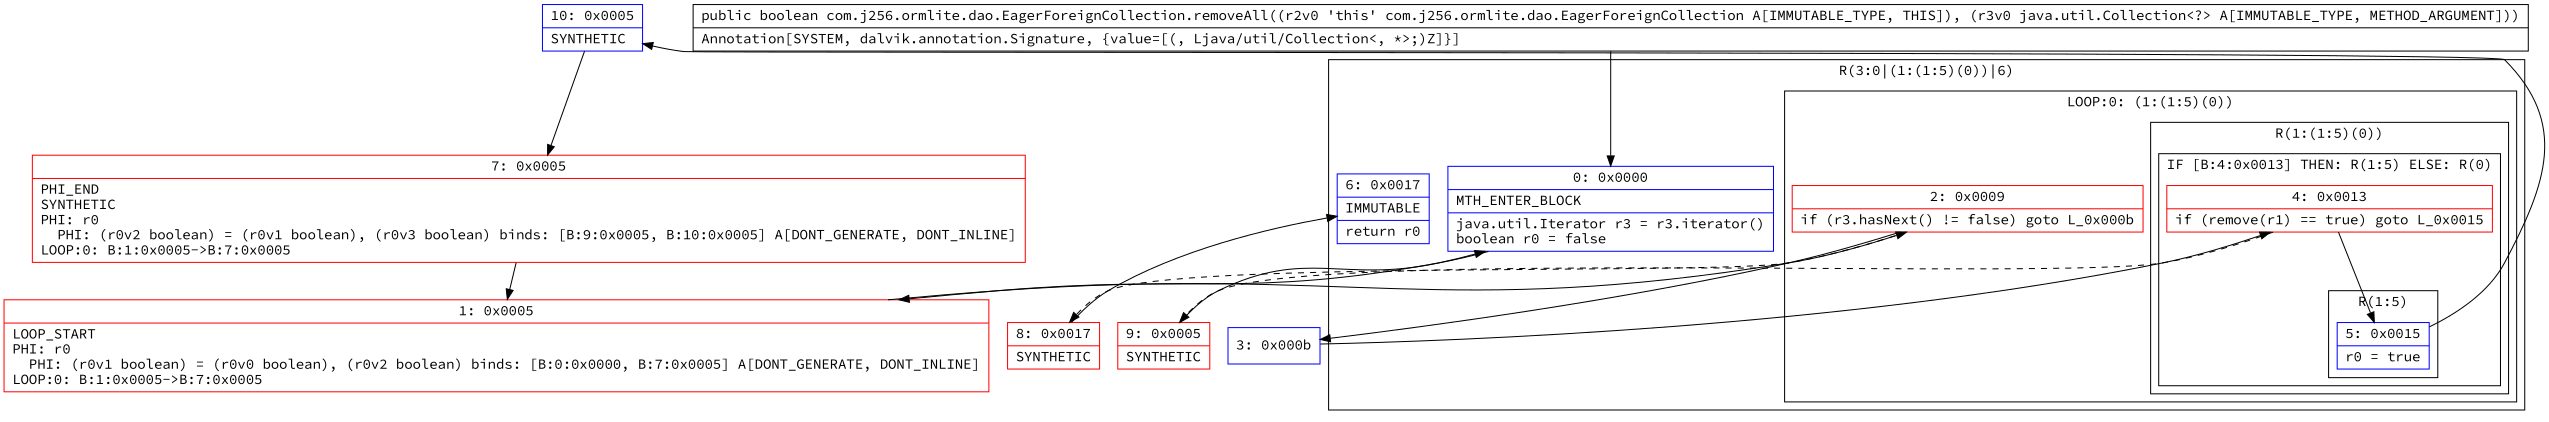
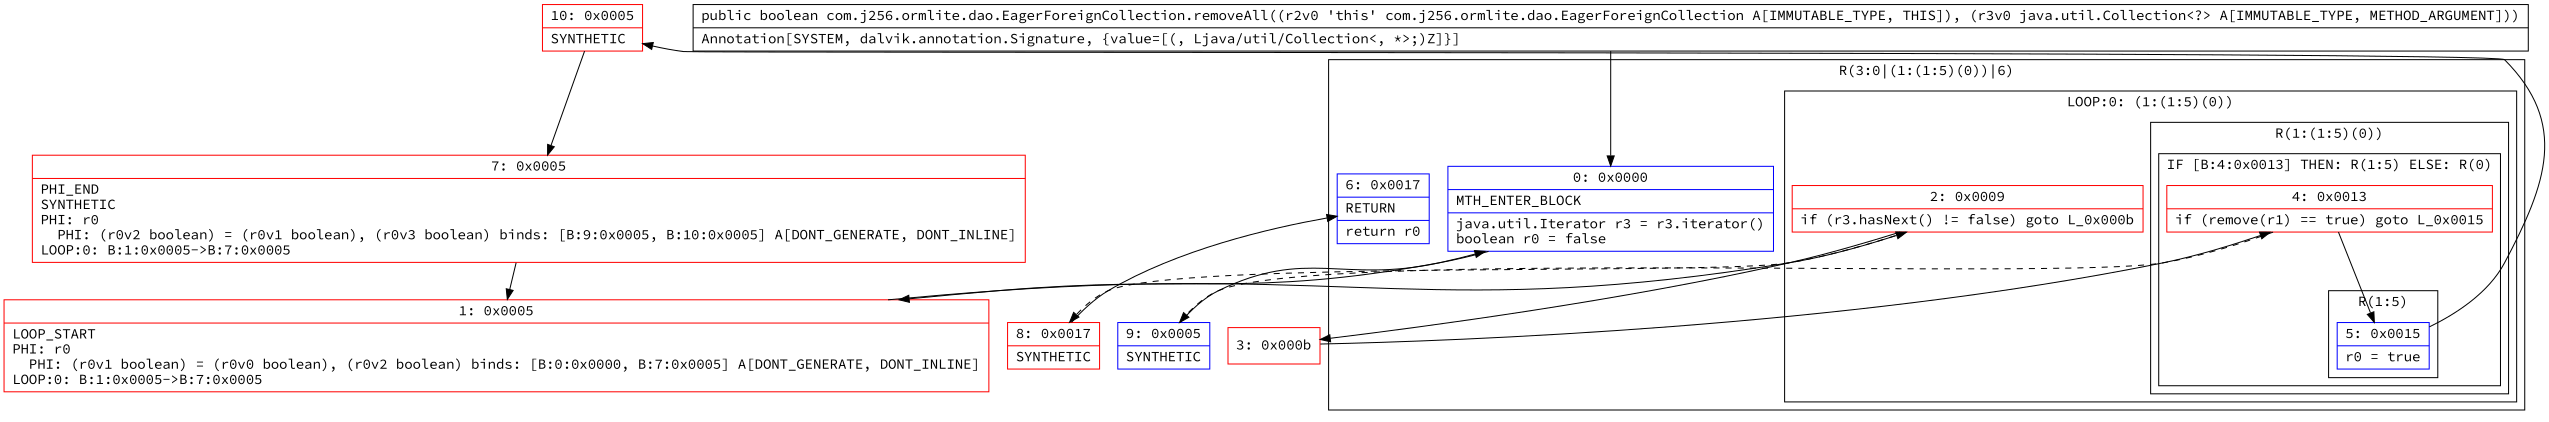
node "10: 0x0005": color blue -> red
node "6: 0x0017": text "IMMUTABLE" -> "RETURN"
node "9: 0x0005": color red -> blue
node "3: 0x000b": color blue -> red
